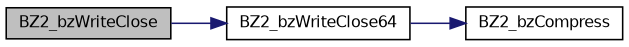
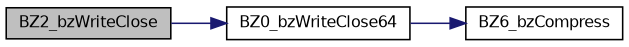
node "BZ2_bzWriteClose64": label "BZ2_bzWriteClose64" -> "BZ0_bzWriteClose64"
node "BZ2_bzCompress": label "BZ2_bzCompress" -> "BZ6_bzCompress"
